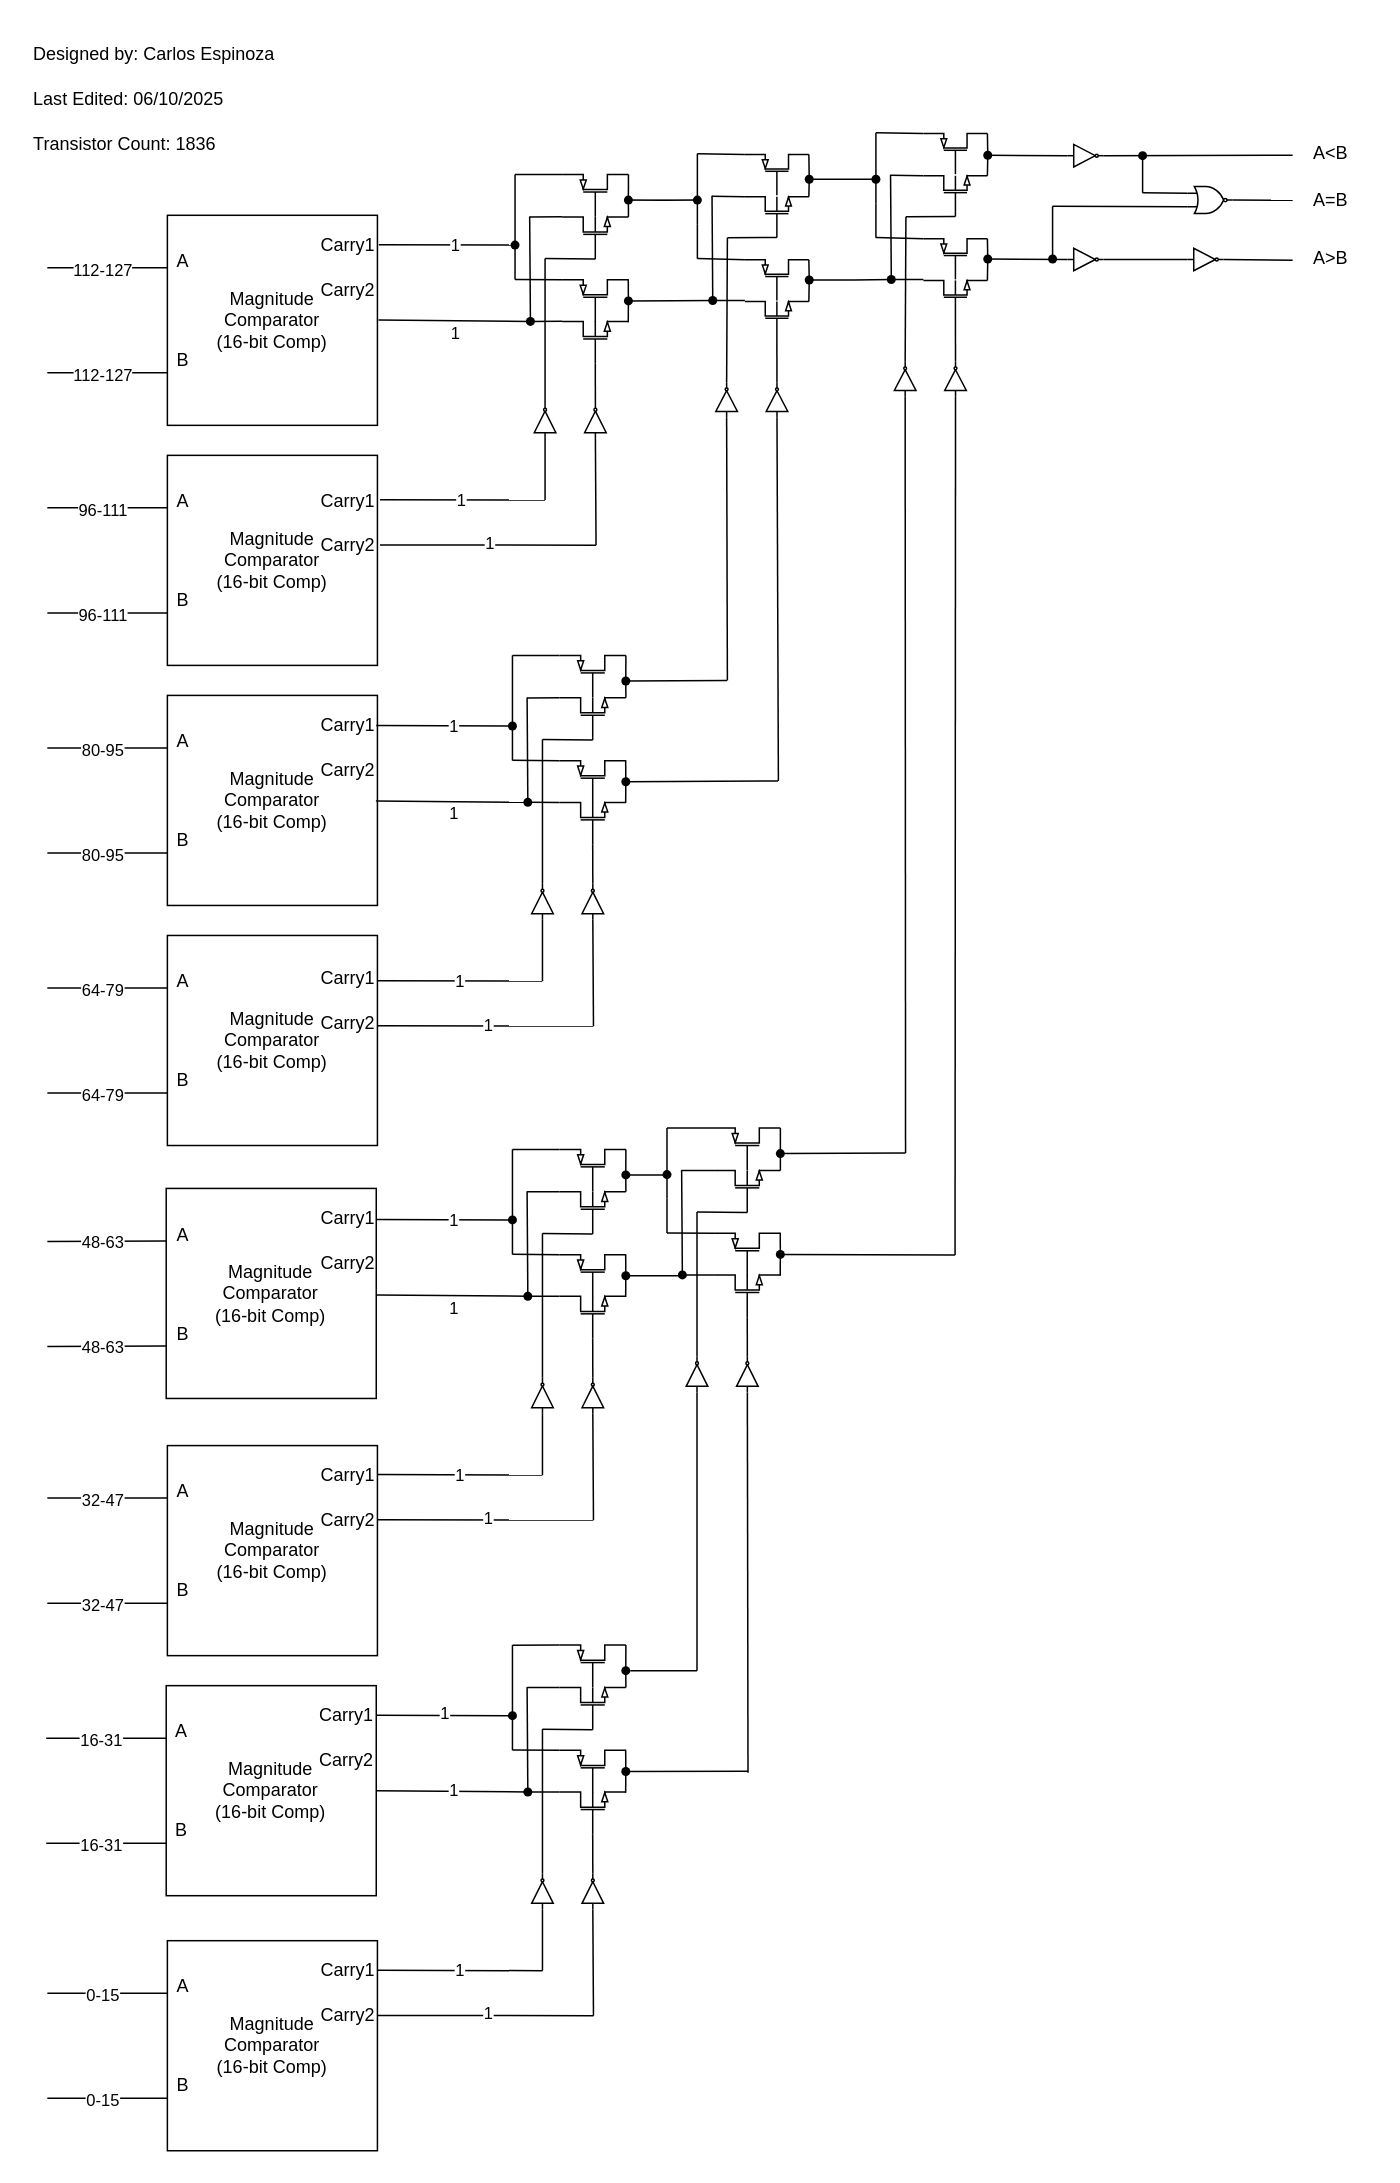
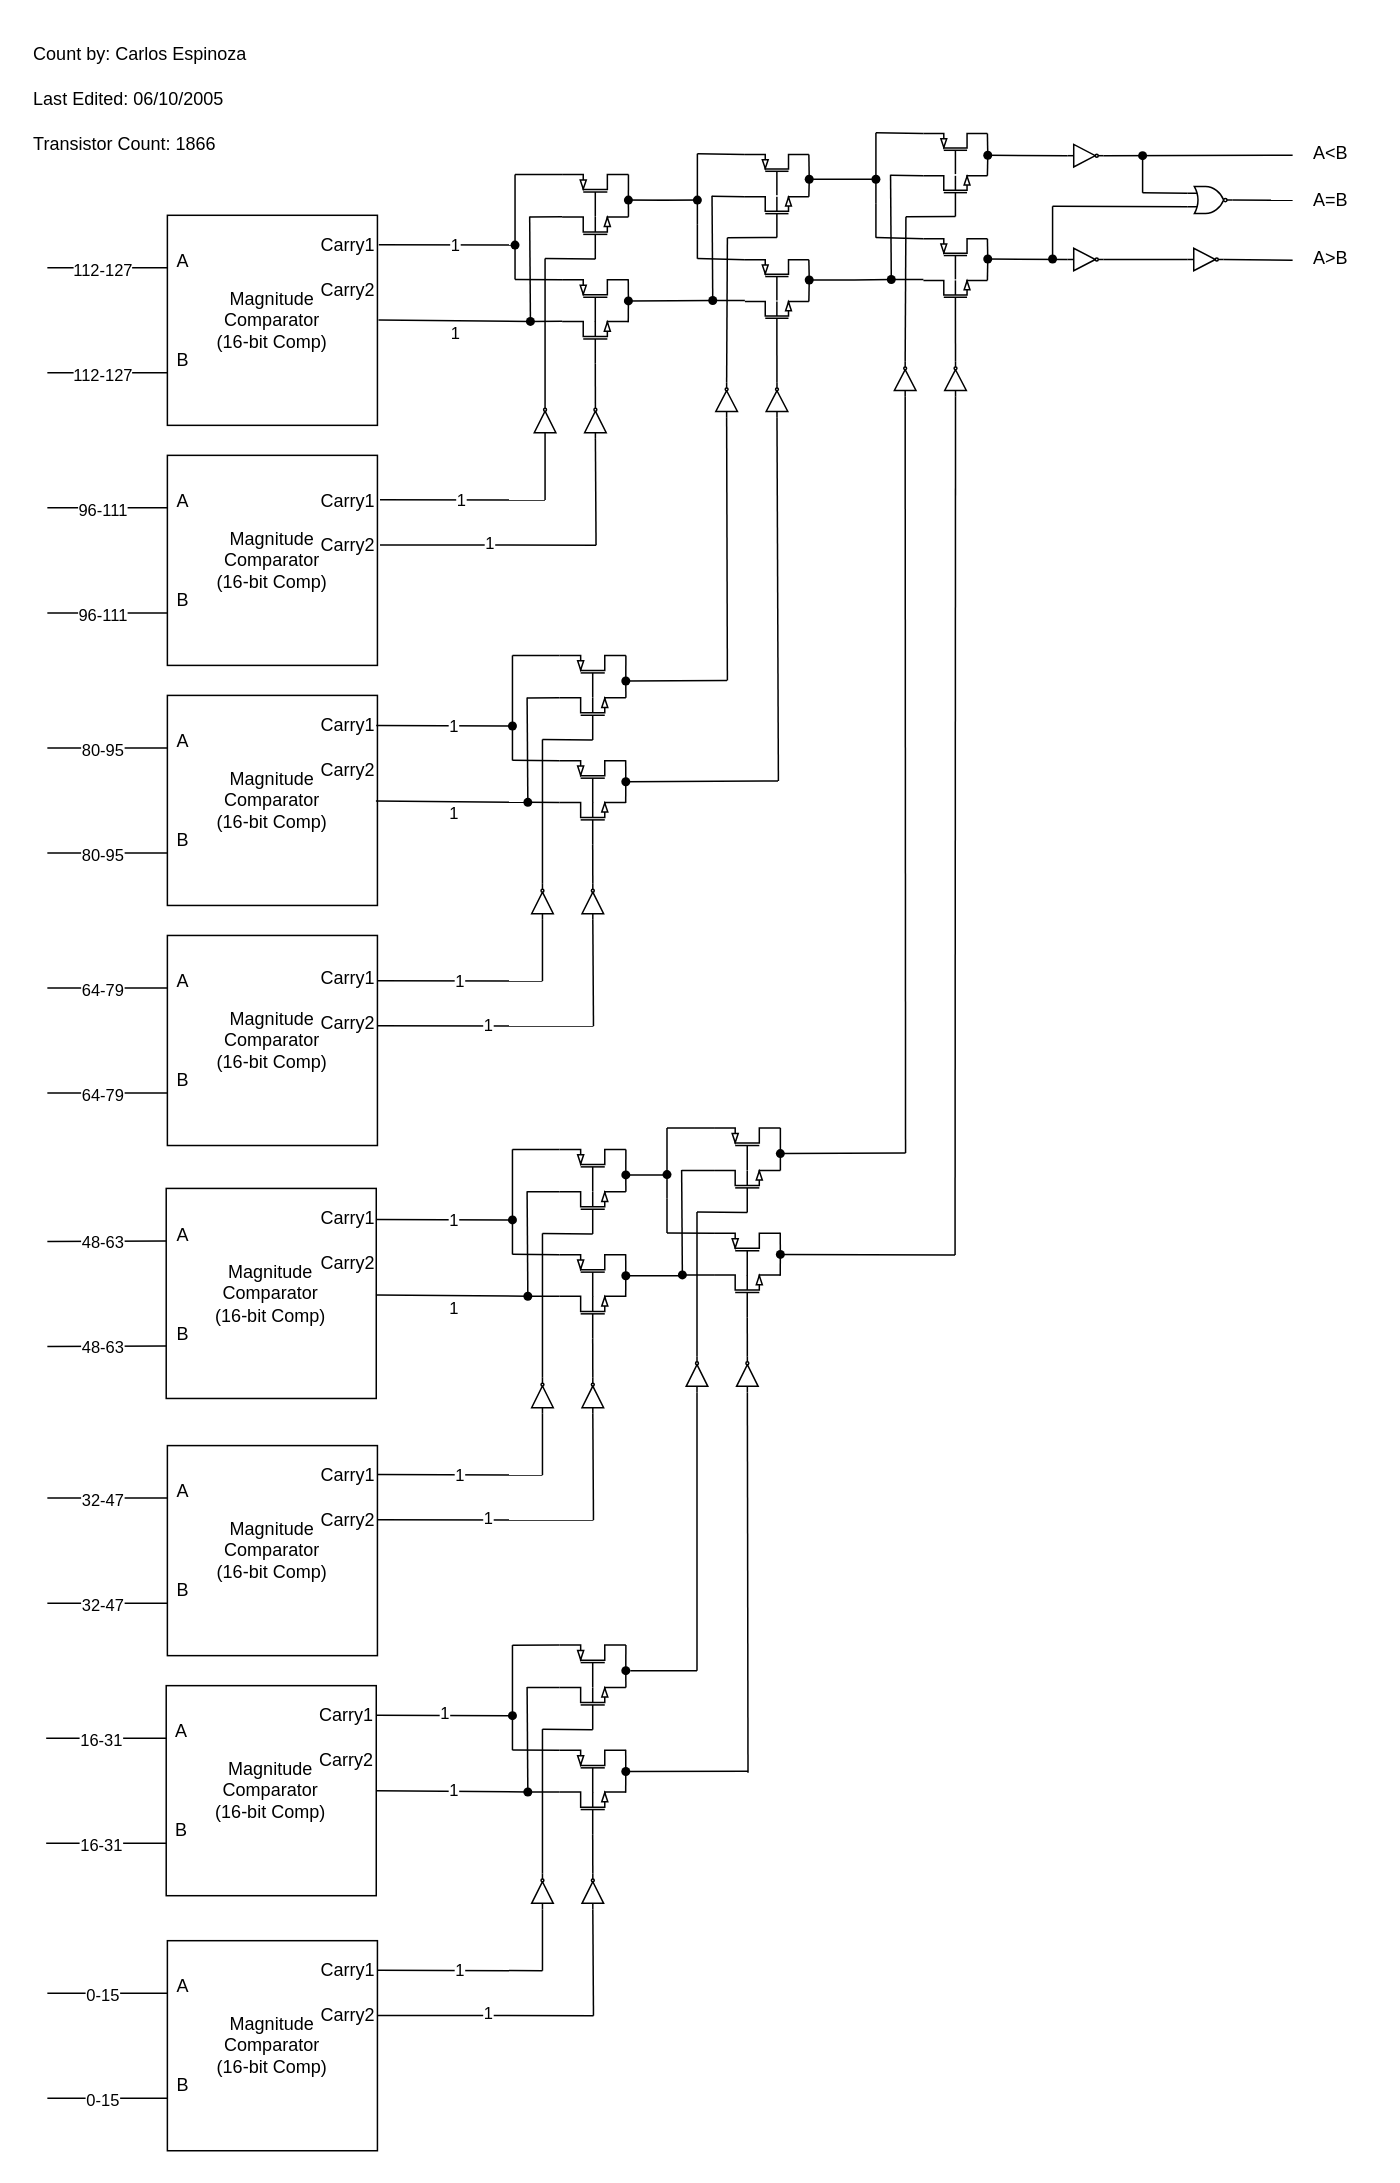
node "Designed by: Carlos Espinoza": label "Designed by: Carlos Espinoza" -> "Count by: Carlos Espinoza"
node "Last Edited: 06/10/2025": label "Last Edited: 06/10/2025" -> "Last Edited: 06/10/2005"
node "Transistor Count: 1836": label "Transistor Count: 1836" -> "Transistor Count: 1866"
